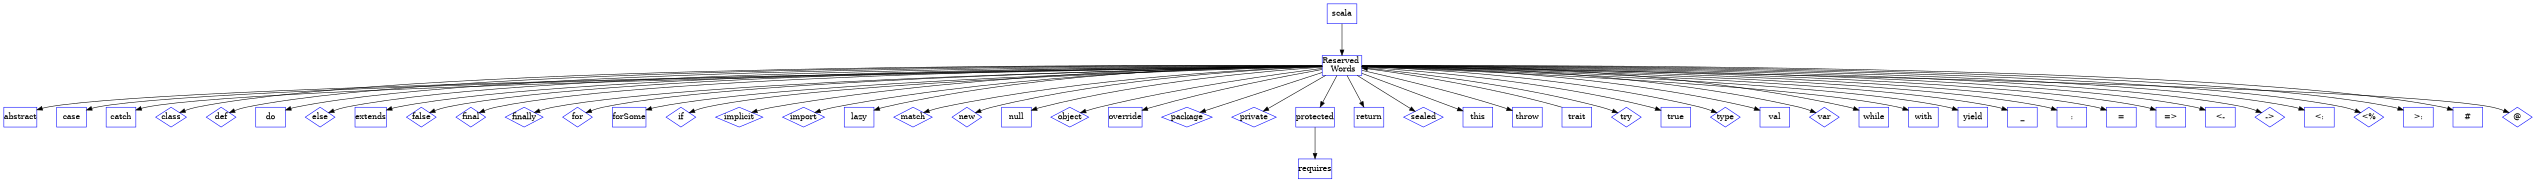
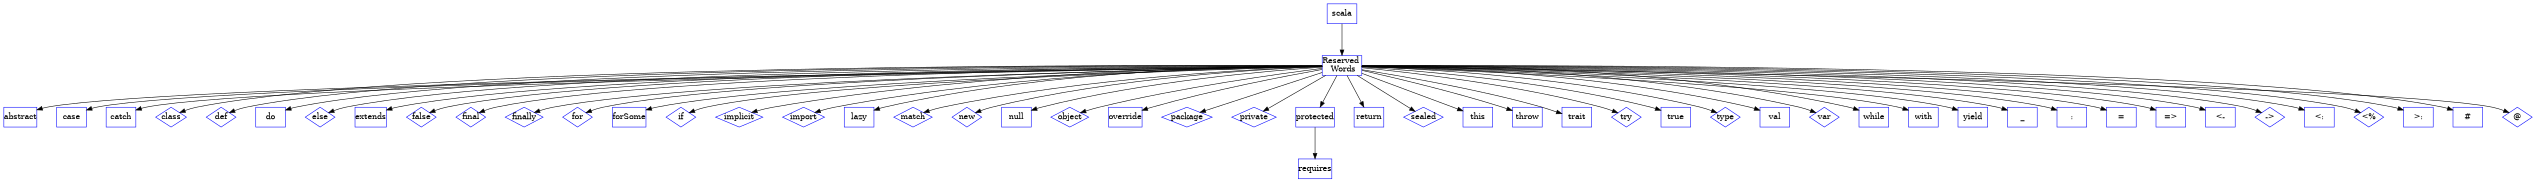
edge "trait" -> "Reserved Words": reversed
